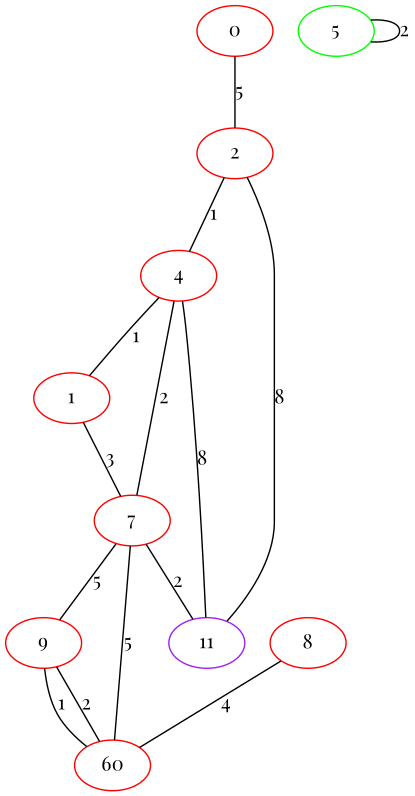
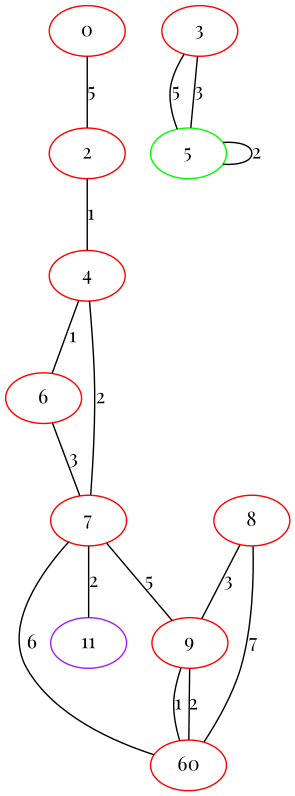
node "3": added
node "1": label "1" -> "6"
edge "2" -- "11": removed, label "8"
edge "4" -- "11": removed, label "8"
edge "8" -- "9": added, label "3"
edge "7" -- "60": label "5" -> "6"
edge "8" -- "60": label "4" -> "7"
